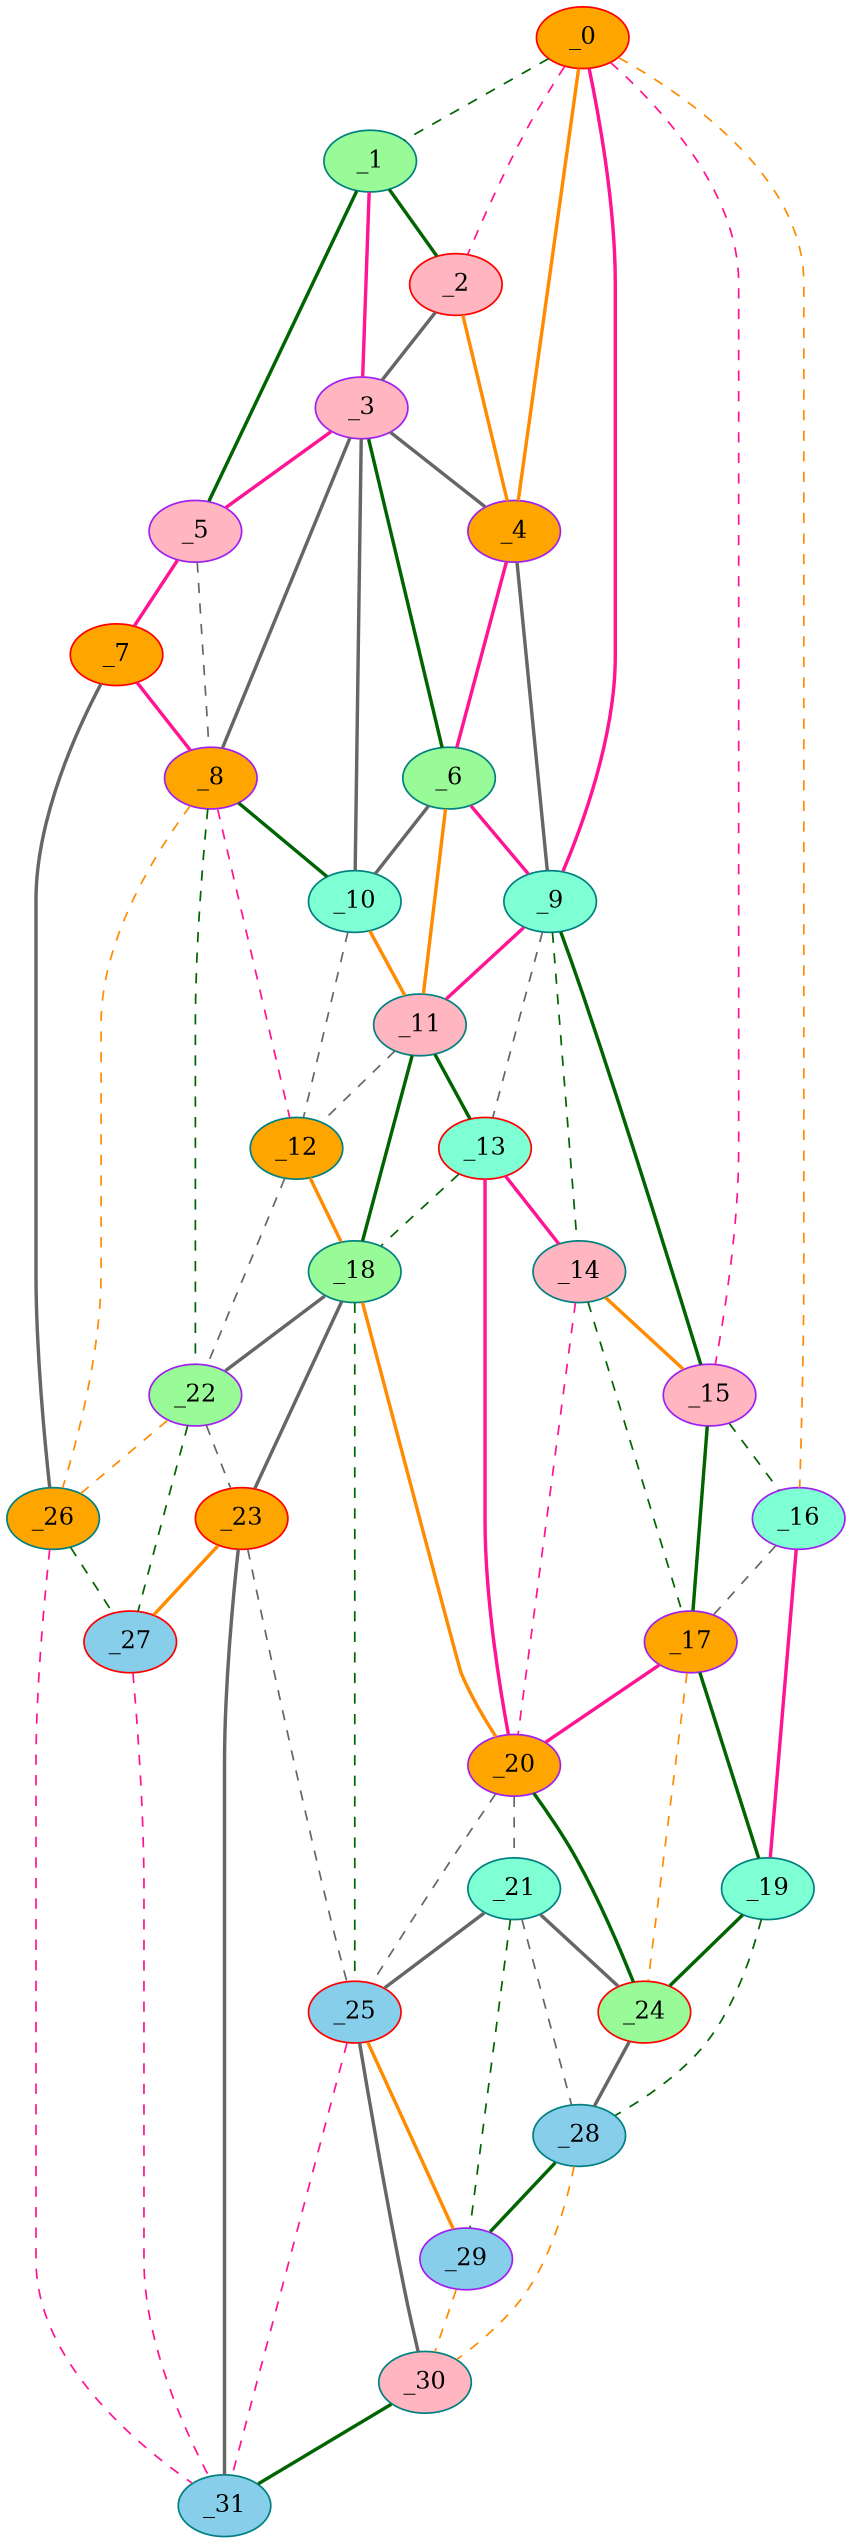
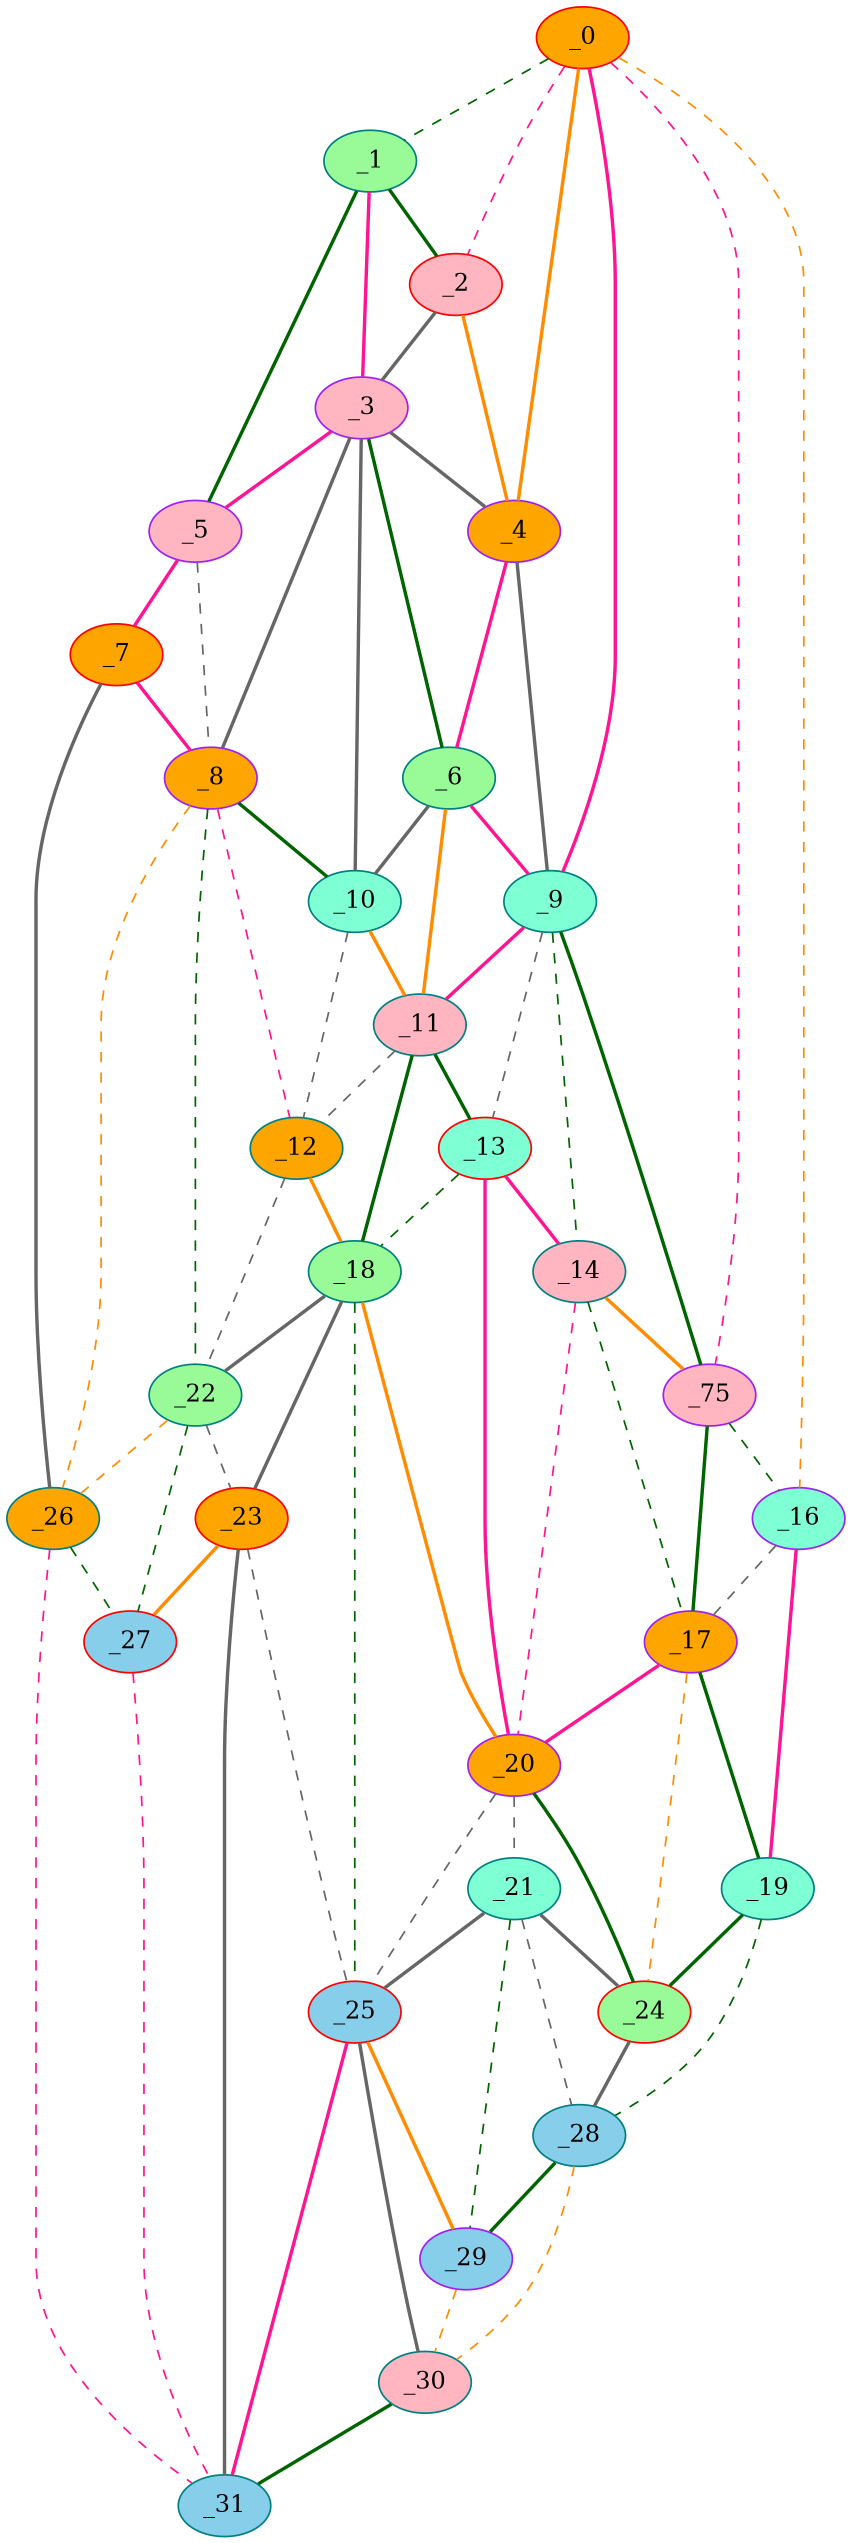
node "_22": color purple -> teal
node "_15": label "_15" -> "_75"
edge "_25" -- "_31": style dashed -> bold
